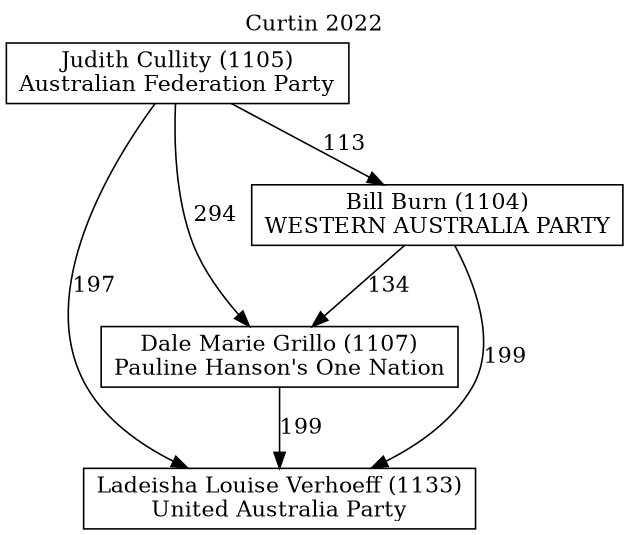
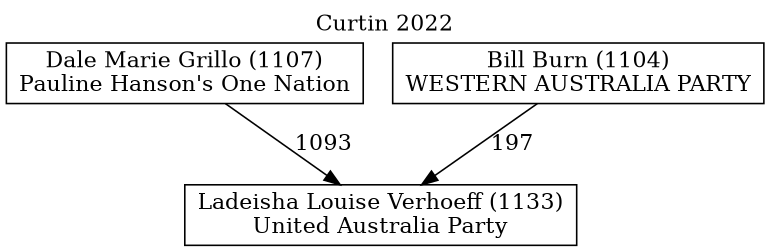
node "Judith Cullity (1105) Australian Federation Party": removed
edge "Bill Burn (1104) WESTERN AUSTRALIA PARTY" -> "Dale Marie Grillo (1107) Pauline Hanson's One Nation": removed, label "134"
edge "Bill Burn (1104) WESTERN AUSTRALIA PARTY" -> "Ladeisha Louise Verhoeff (1133) United Australia Party": label "199" -> "197"
edge "Dale Marie Grillo (1107) Pauline Hanson's One Nation" -> "Ladeisha Louise Verhoeff (1133) United Australia Party": label "199" -> "1093"
